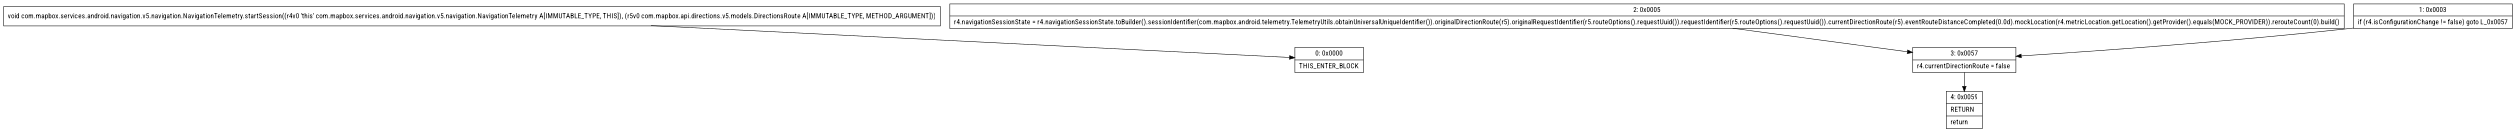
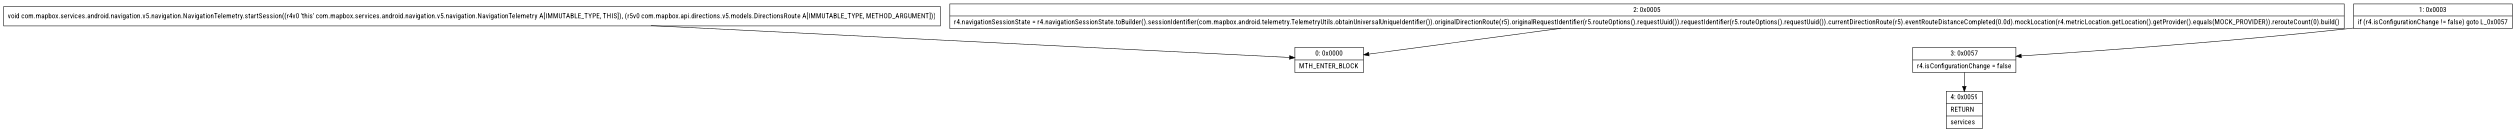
edge "2: 0x0005" -> "3: 0x0057": now "2: 0x0005" -> "0: 0x0000"
node "0: 0x0000": text "THIS_ENTER_BLOCK" -> "MTH_ENTER_BLOCK"
node "3: 0x0057": text "r4.currentDirectionRoute = false" -> "r4.isConfigurationChange = false"
node "4: 0x0059": text "return" -> "services"
